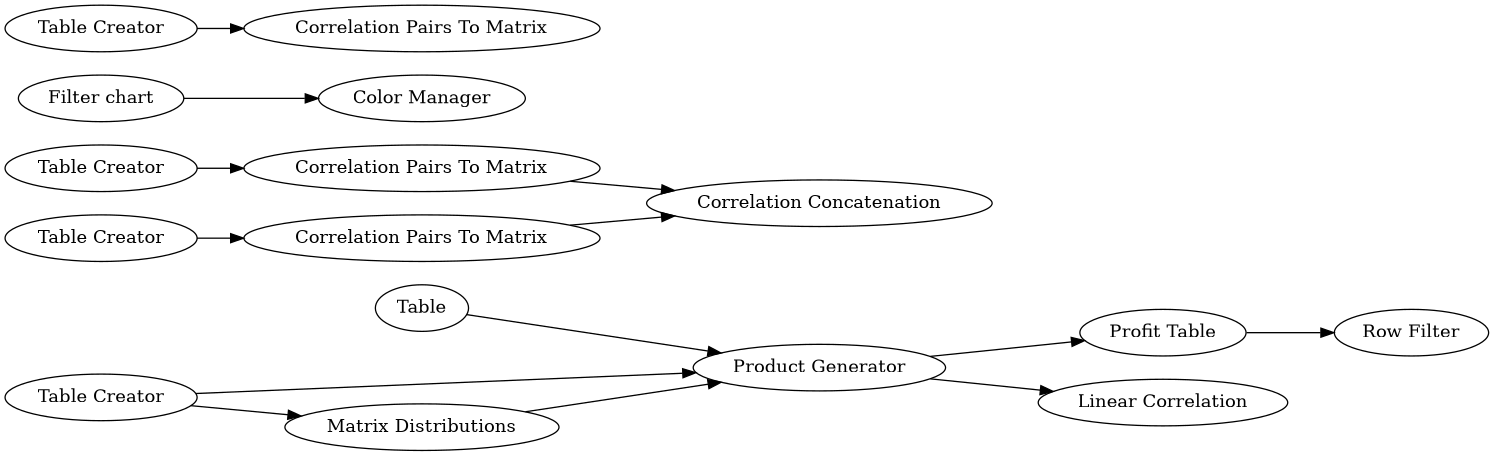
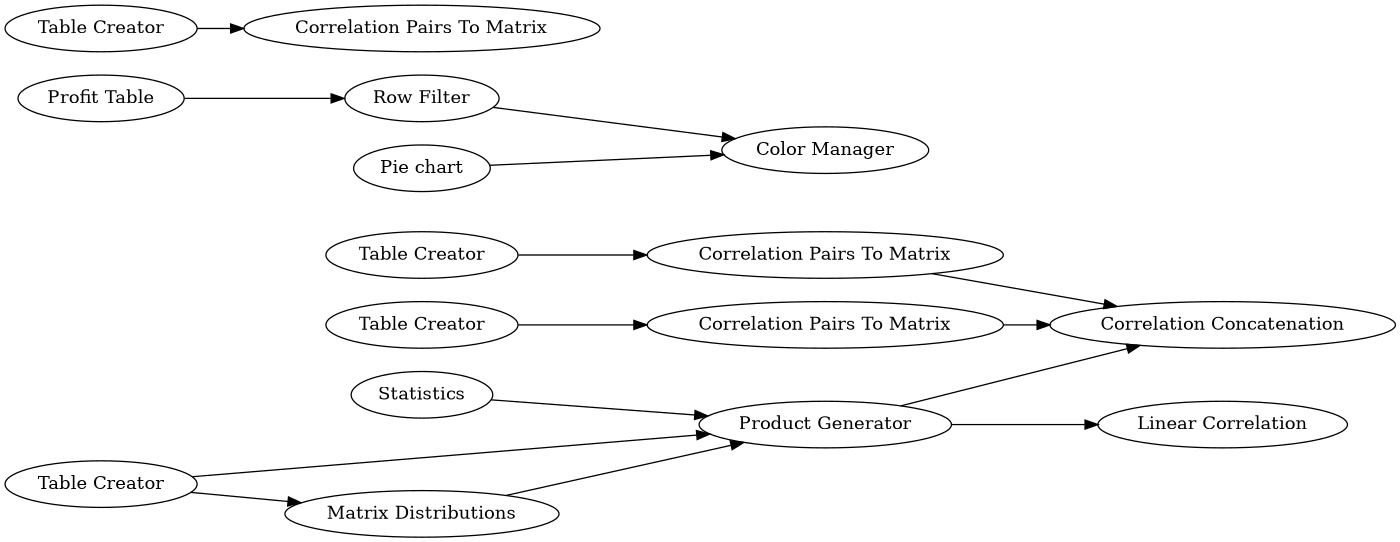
node "Filter chart": label "Filter chart" -> "Pie chart"
edge "Row Filter" -> "Color Manager": added
node "Table": label "Table" -> "Statistics"
edge "Product Generator" -> "Profit Table": now "Product Generator" -> "Correlation Concatenation"
